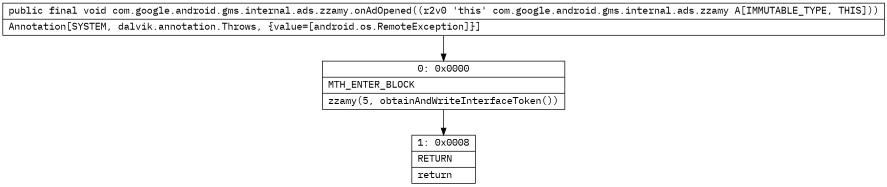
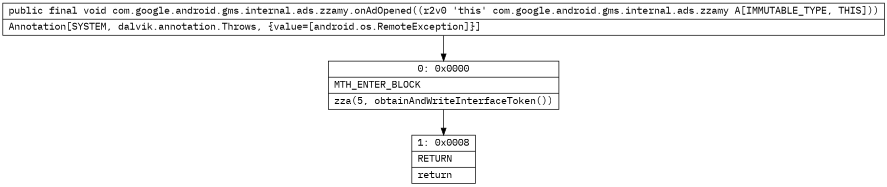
node "0: 0x0000": text "zzamy(5, obtainAndWriteInterfaceToken())" -> "zza(5, obtainAndWriteInterfaceToken())"
